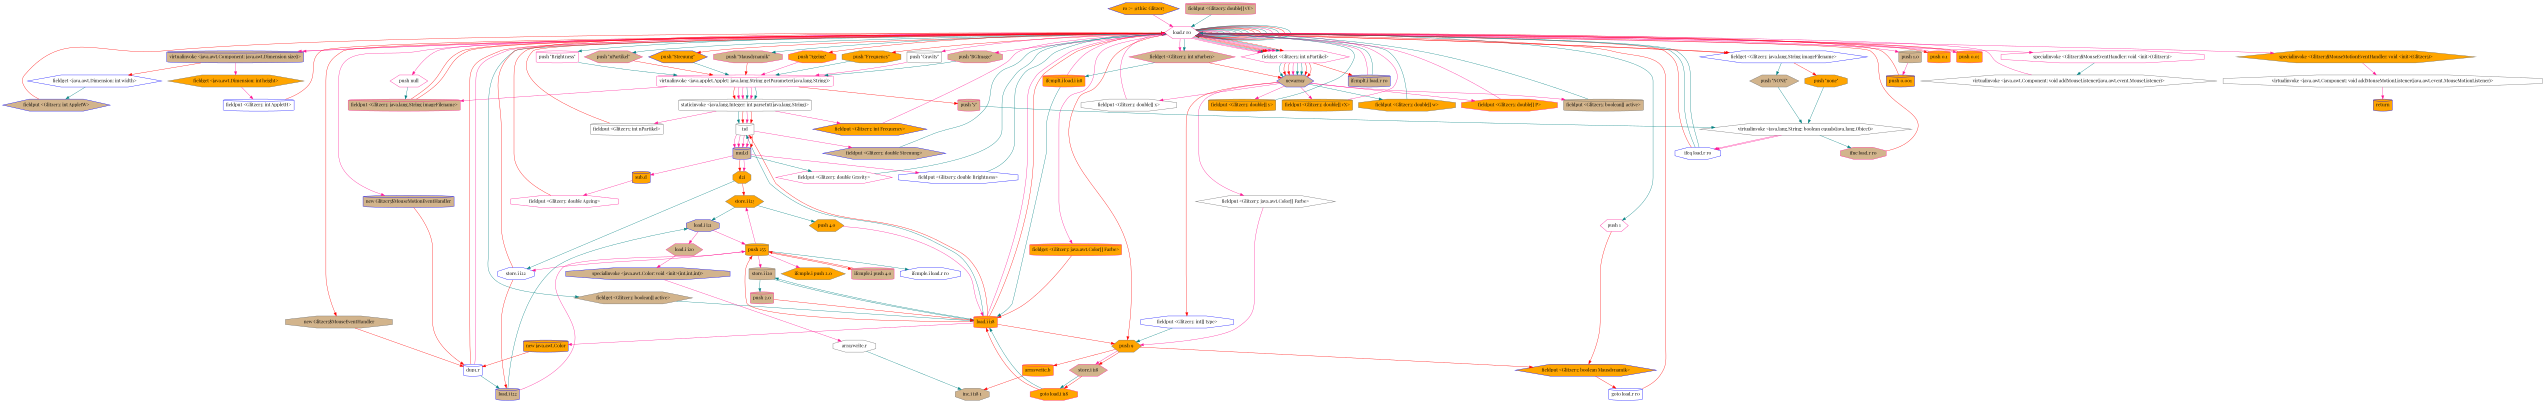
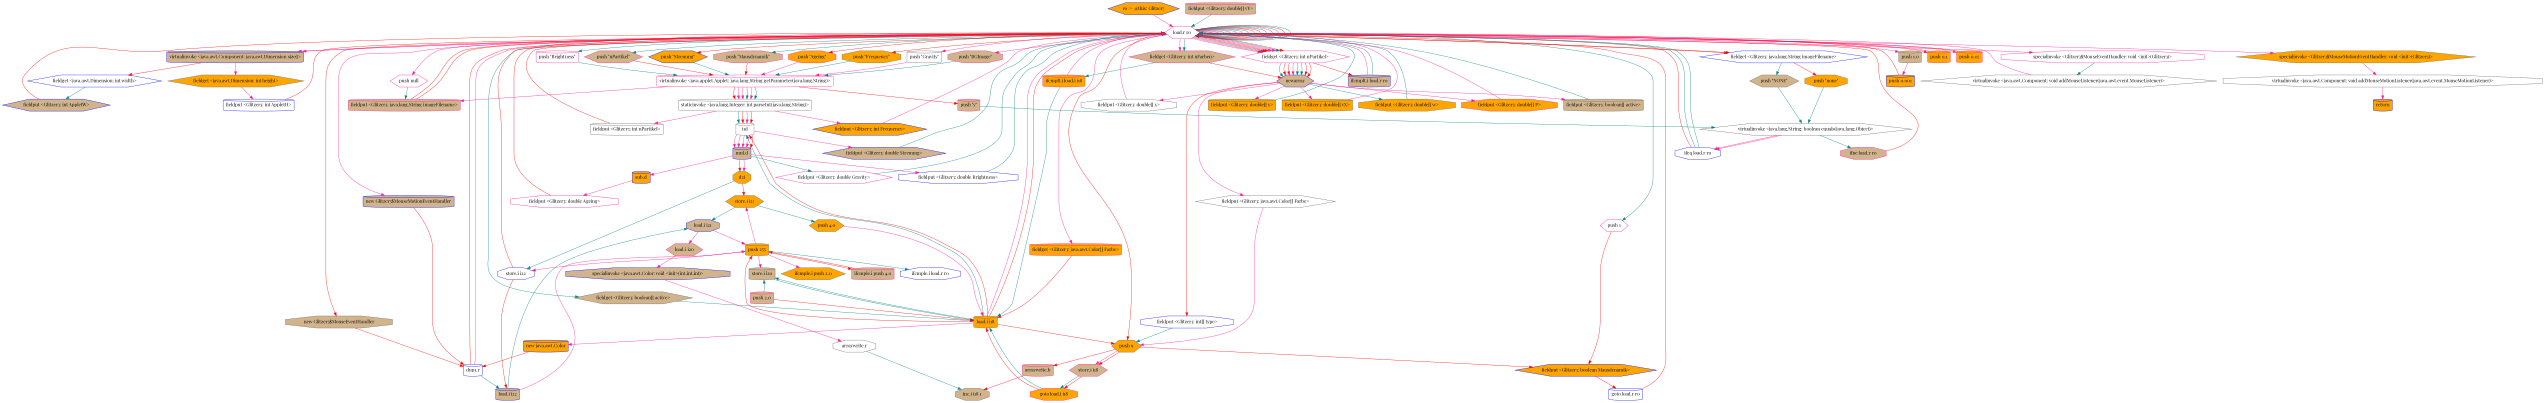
edge "store.i i20" -> "push 2.0": reversed
node "load.i i18": color deeppink -> gray40
node "arraywrite.b": fillcolor orange -> tan
